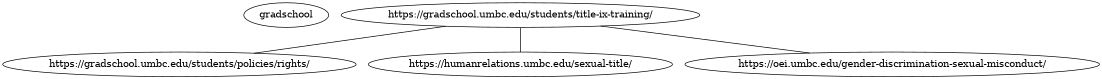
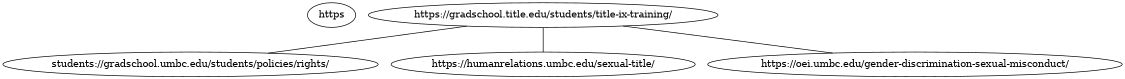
node "gradschool": label "gradschool" -> "https"
node "https://gradschool.umbc.edu/students/title-ix-training/": label "https://gradschool.umbc.edu/students/title-ix-training/" -> "https://gradschool.title.edu/students/title-ix-training/"
node "https://gradschool.umbc.edu/students/policies/rights/": label "https://gradschool.umbc.edu/students/policies/rights/" -> "students://gradschool.umbc.edu/students/policies/rights/"
